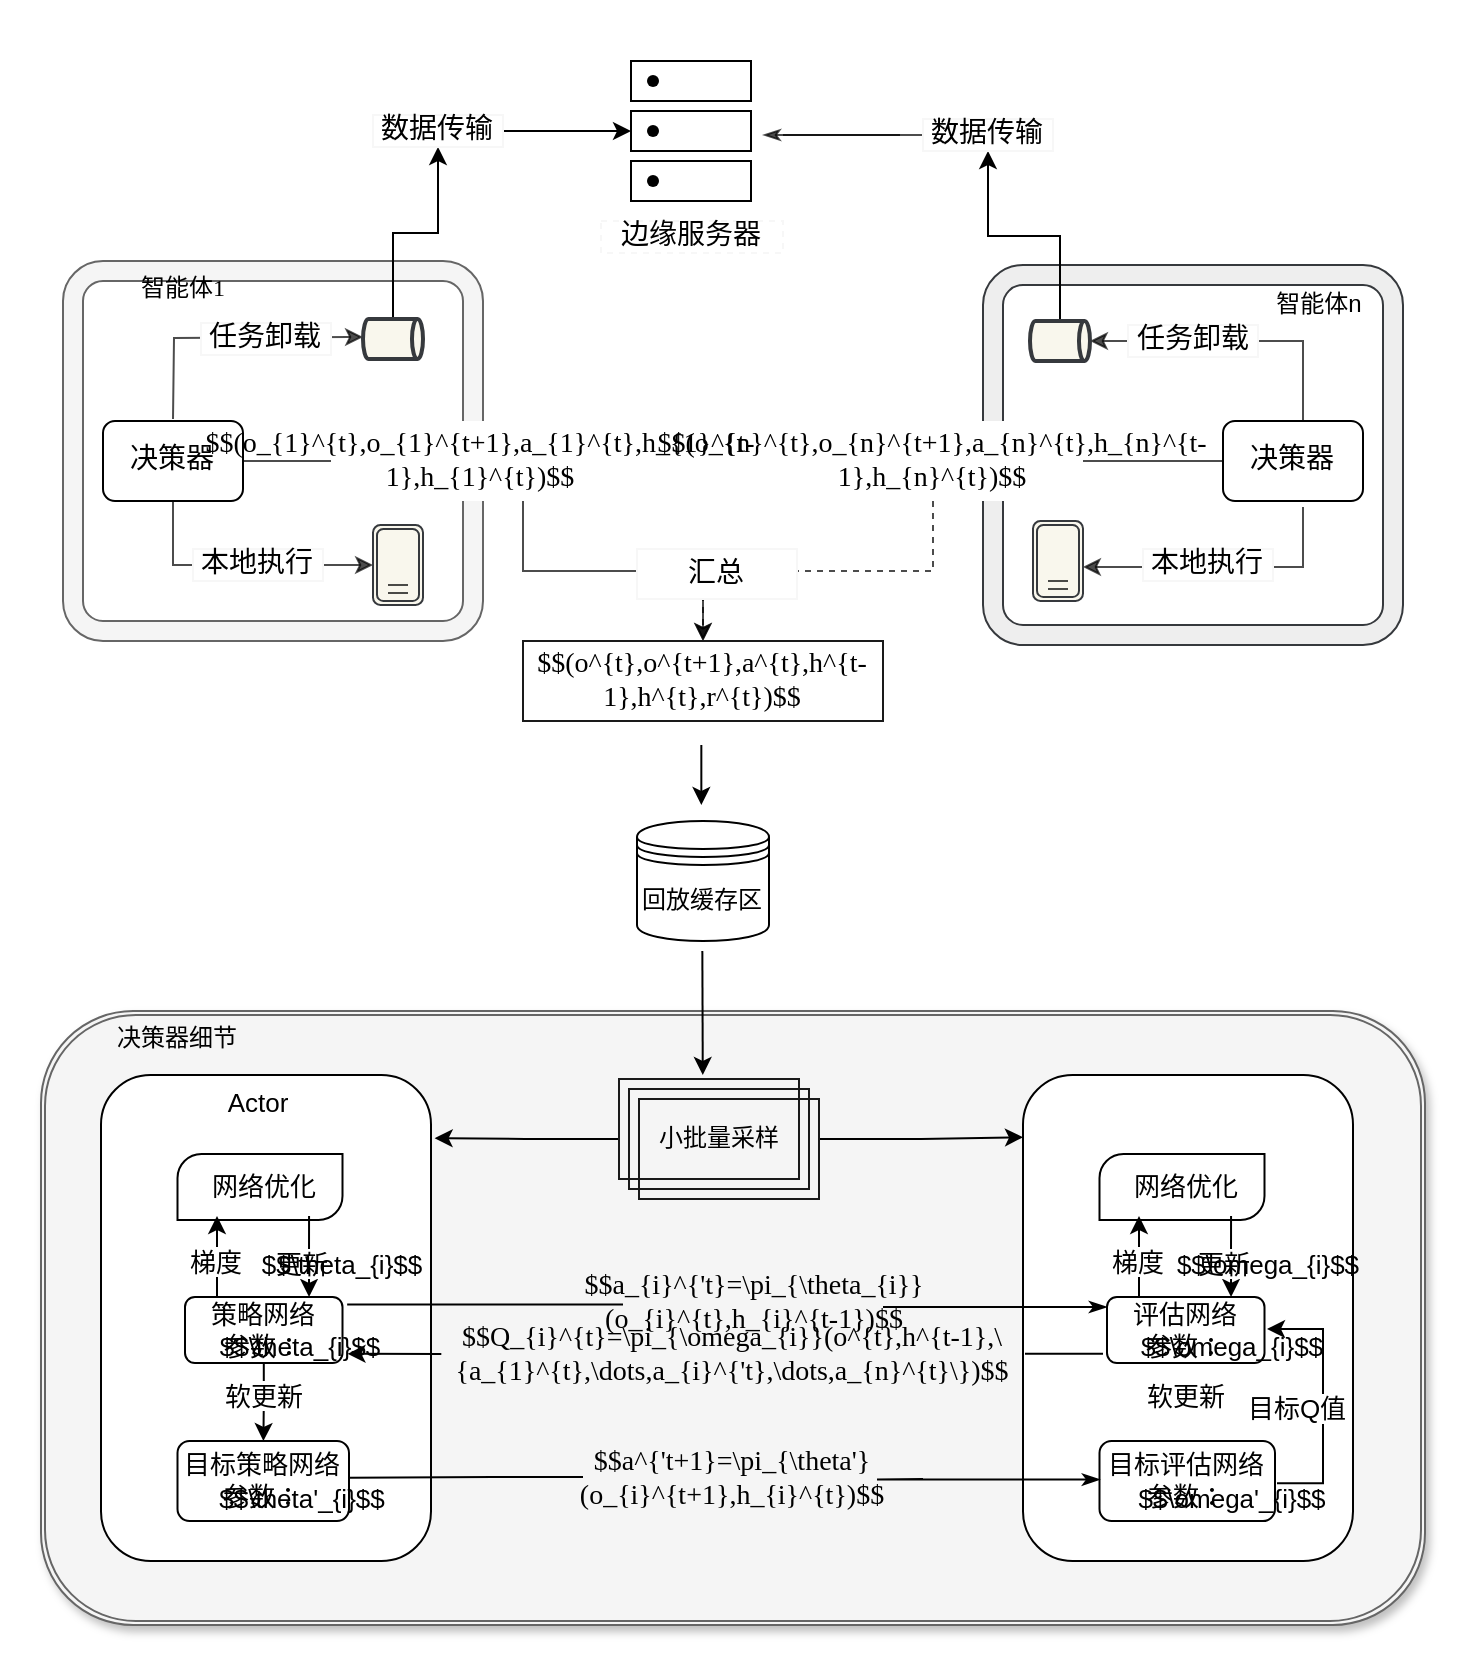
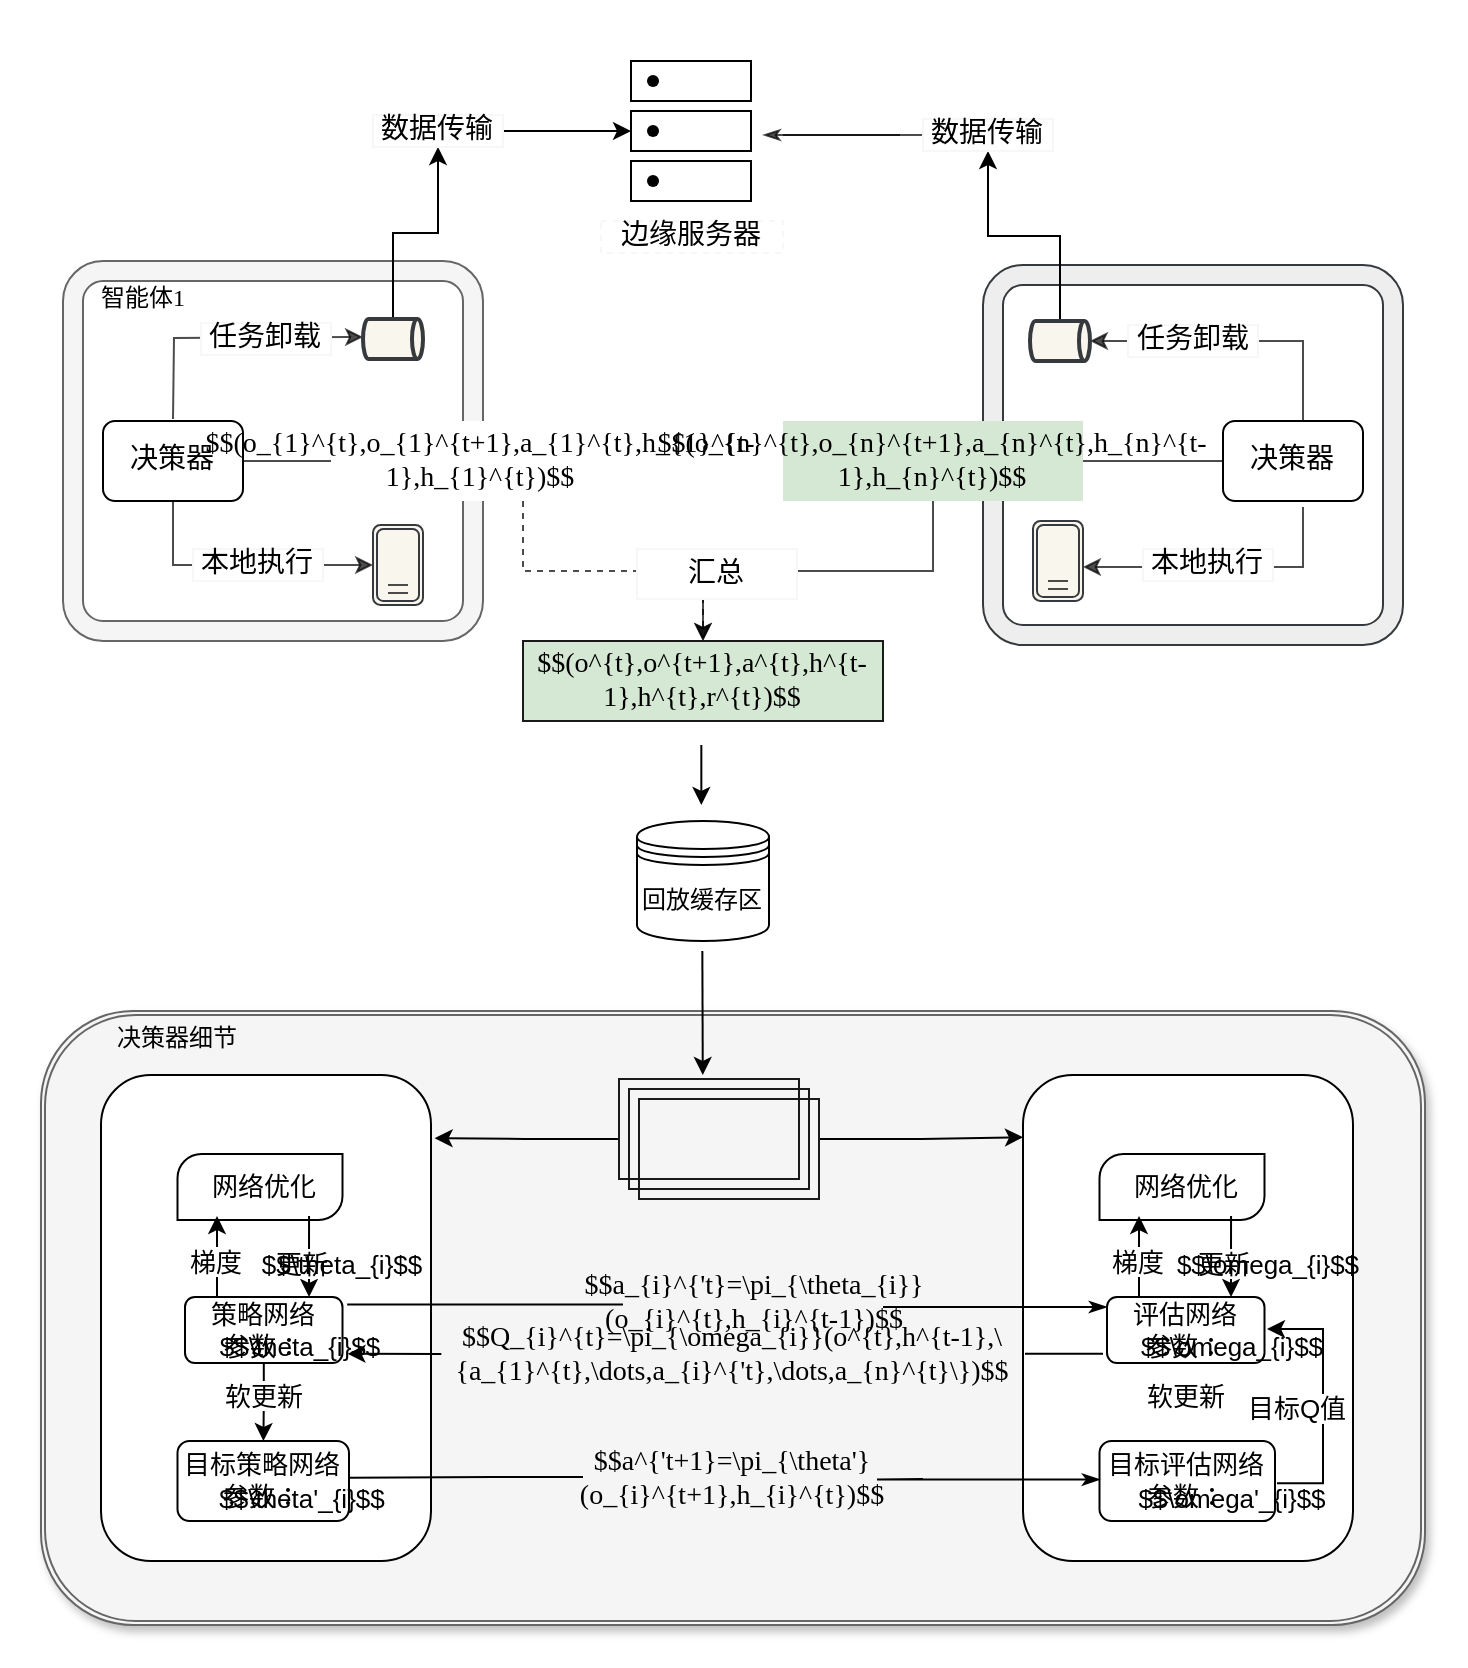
node "智能体1": moved (183, 289) -> (143, 299)
node "智能体n": removed
node "$$(o_{n}^{t},o_{n}^{t+1},a_{n}^{t},h_{n}^{t-1},h_{n}^{t})$$": fillcolor #ffffff -> #d5e8d4
edge "$$(o_{1}^{t},o_{1}^{t+1},a_{1}^{t},h_{1}^{t-1},h_{1}^{t})$$" -> "$$(o^{t},o^{t+1},a^{t},h^{t-1},h^{t},r^{t})$$": style solid -> dashed
edge "$$(o_{n}^{t},o_{n}^{t+1},a_{n}^{t},h_{n}^{t-1},h_{n}^{t})$$" -> "$$(o^{t},o^{t+1},a^{t},h^{t-1},h^{t},r^{t})$$": style dashed -> solid
node "$$(o^{t},o^{t+1},a^{t},h^{t-1},h^{t},r^{t})$$": fillcolor #ffffff -> #d5e8d4
node "Actor": removed
node "小批量采样": removed
